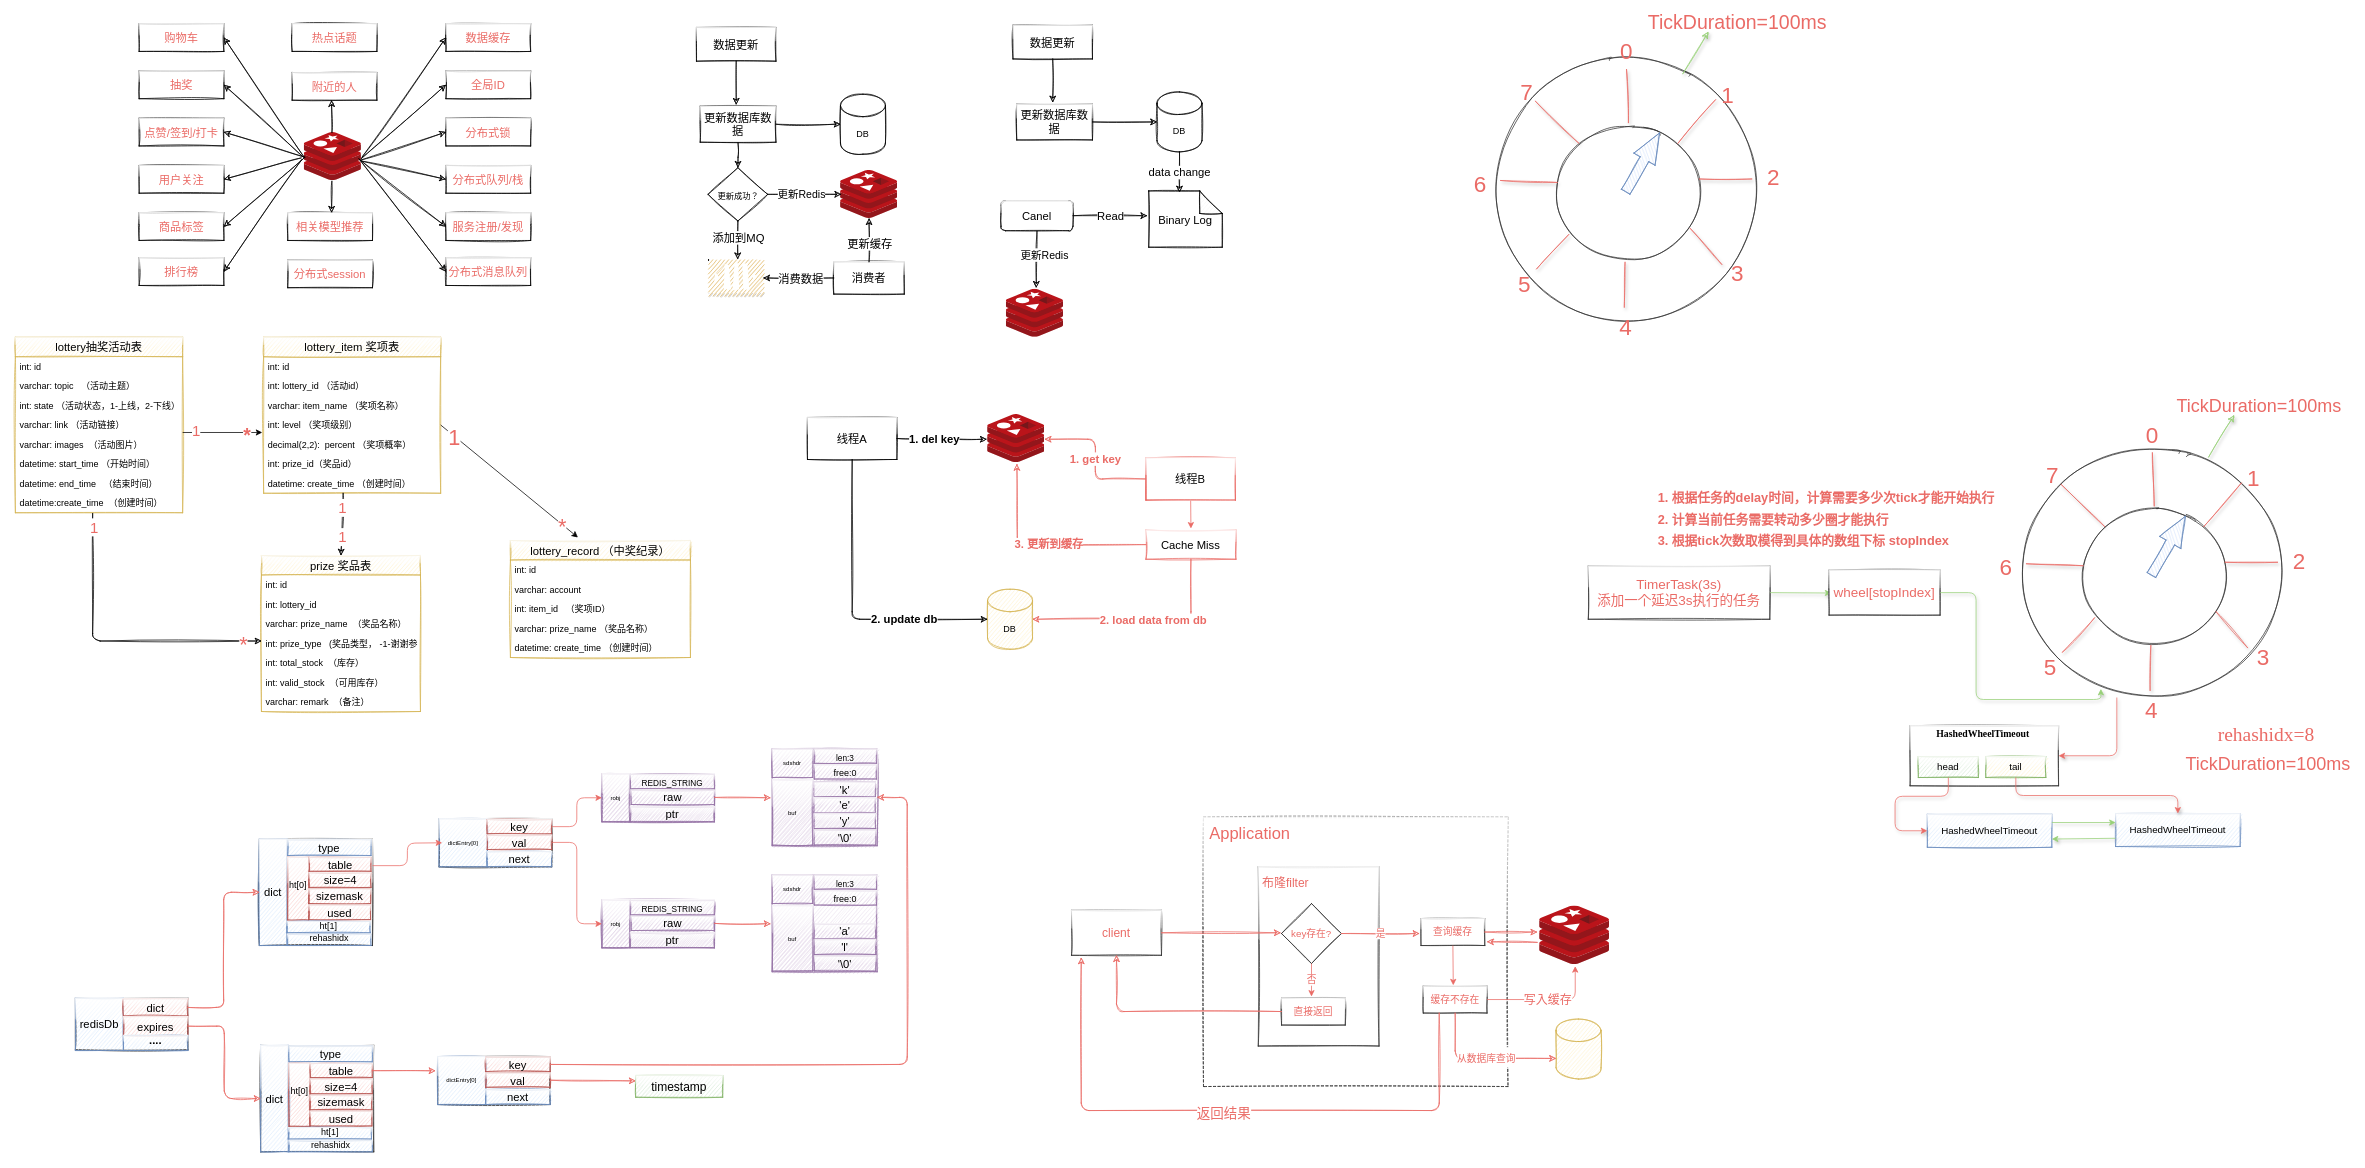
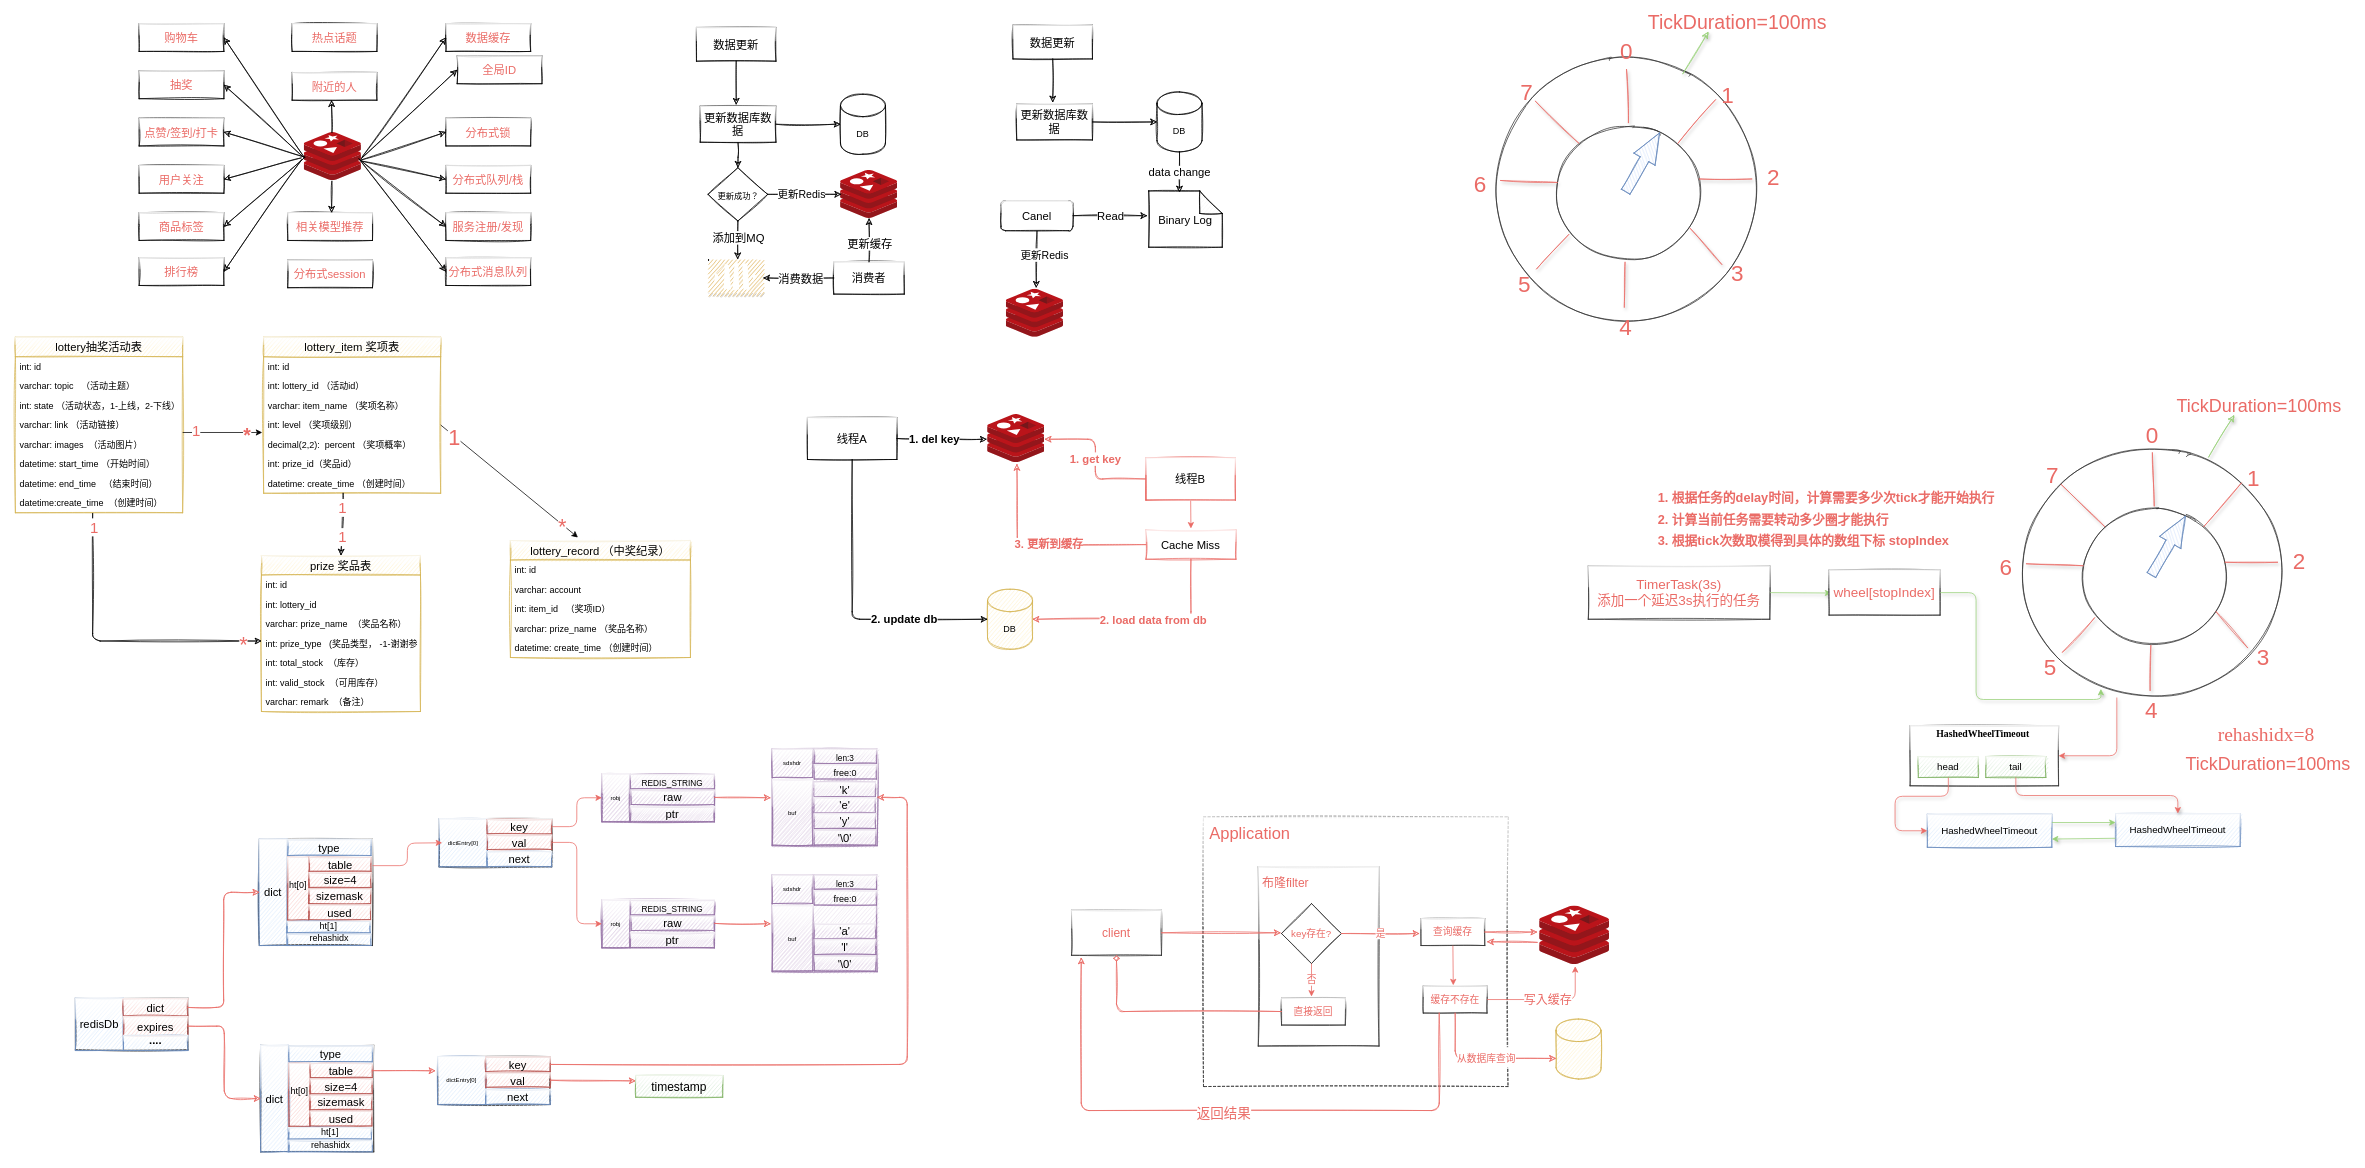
node "全局ID": moved (488, 85) -> (500, 70)
node "tail": fillcolor #fff2cc -> #d5e8d4
edge "直接返回" -> "client": arrowhead classic -> diamond
